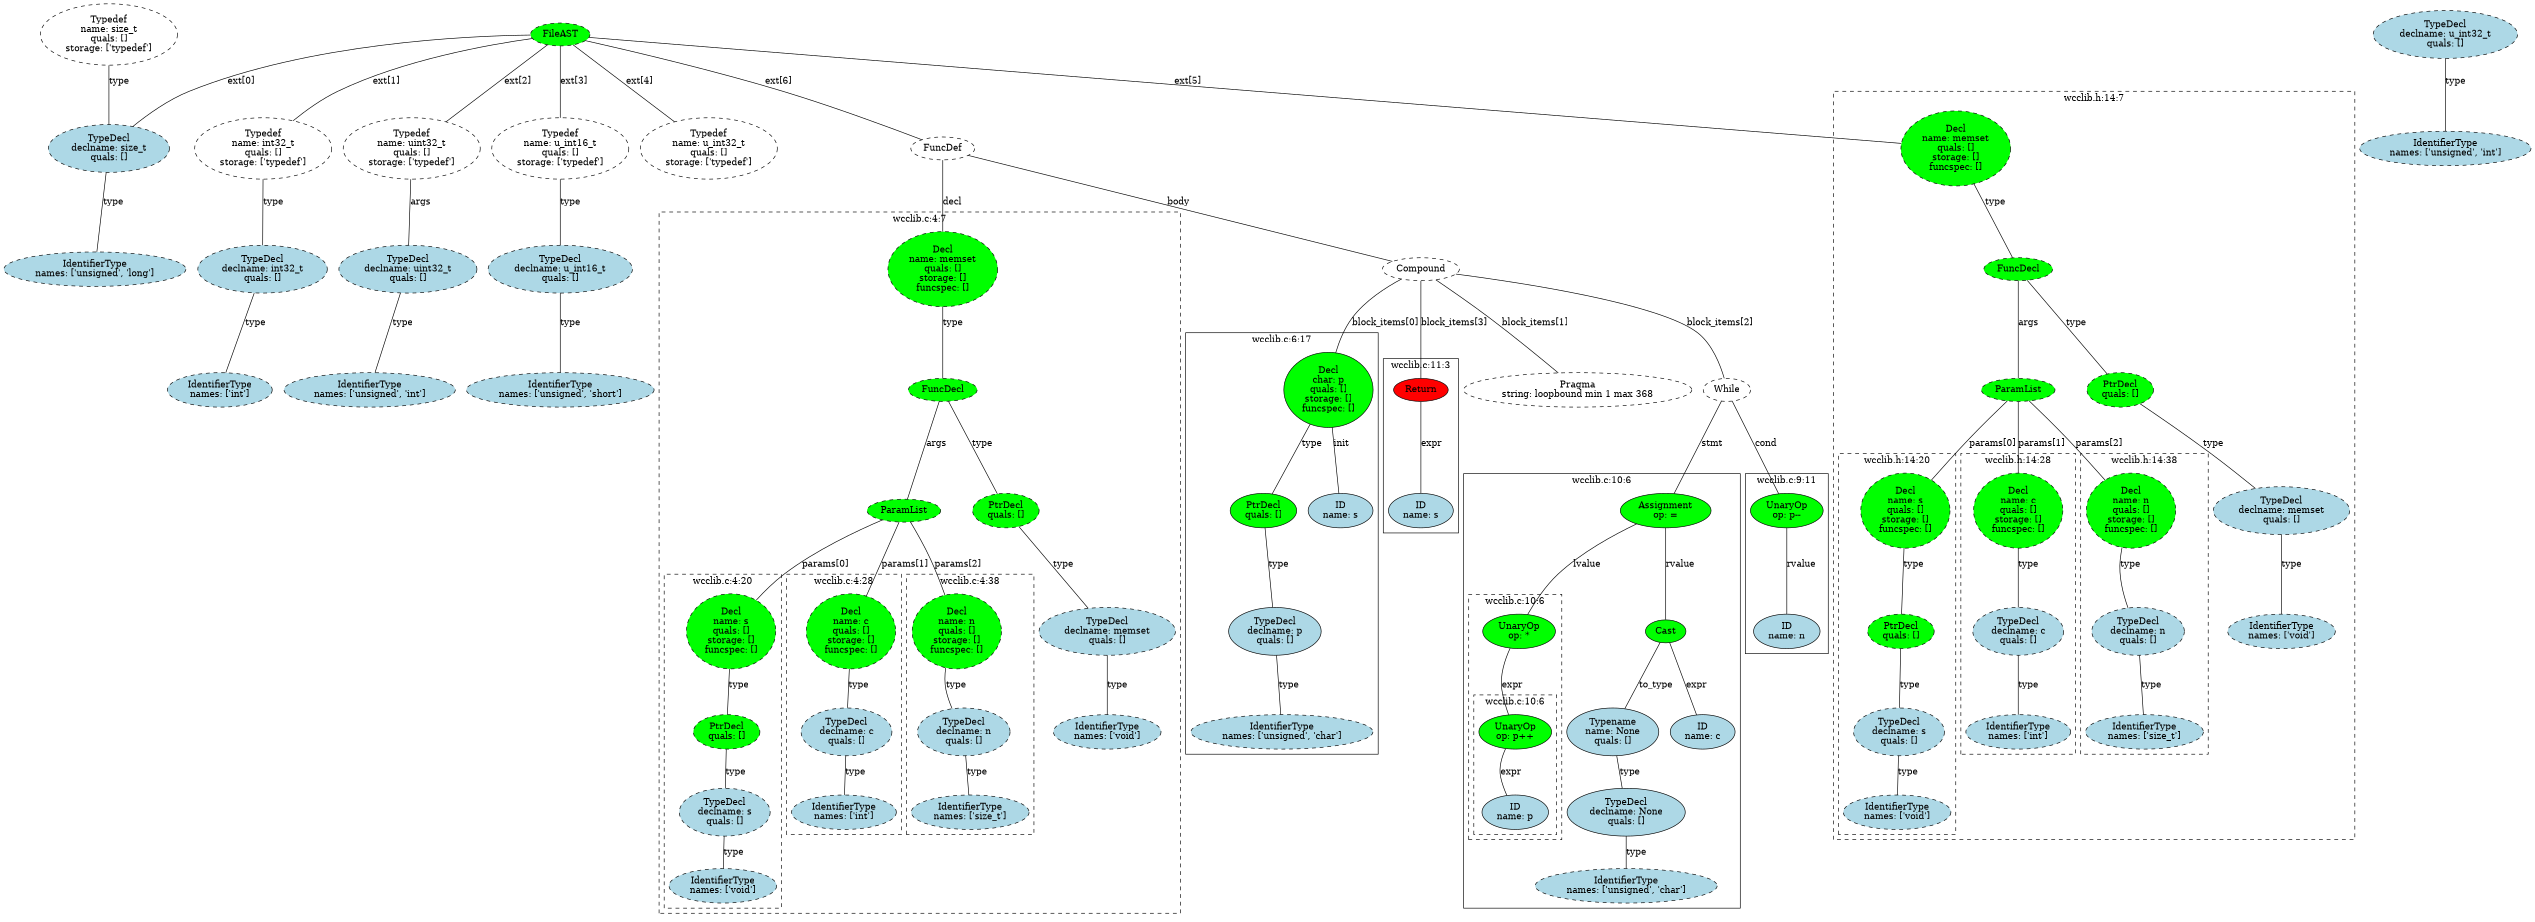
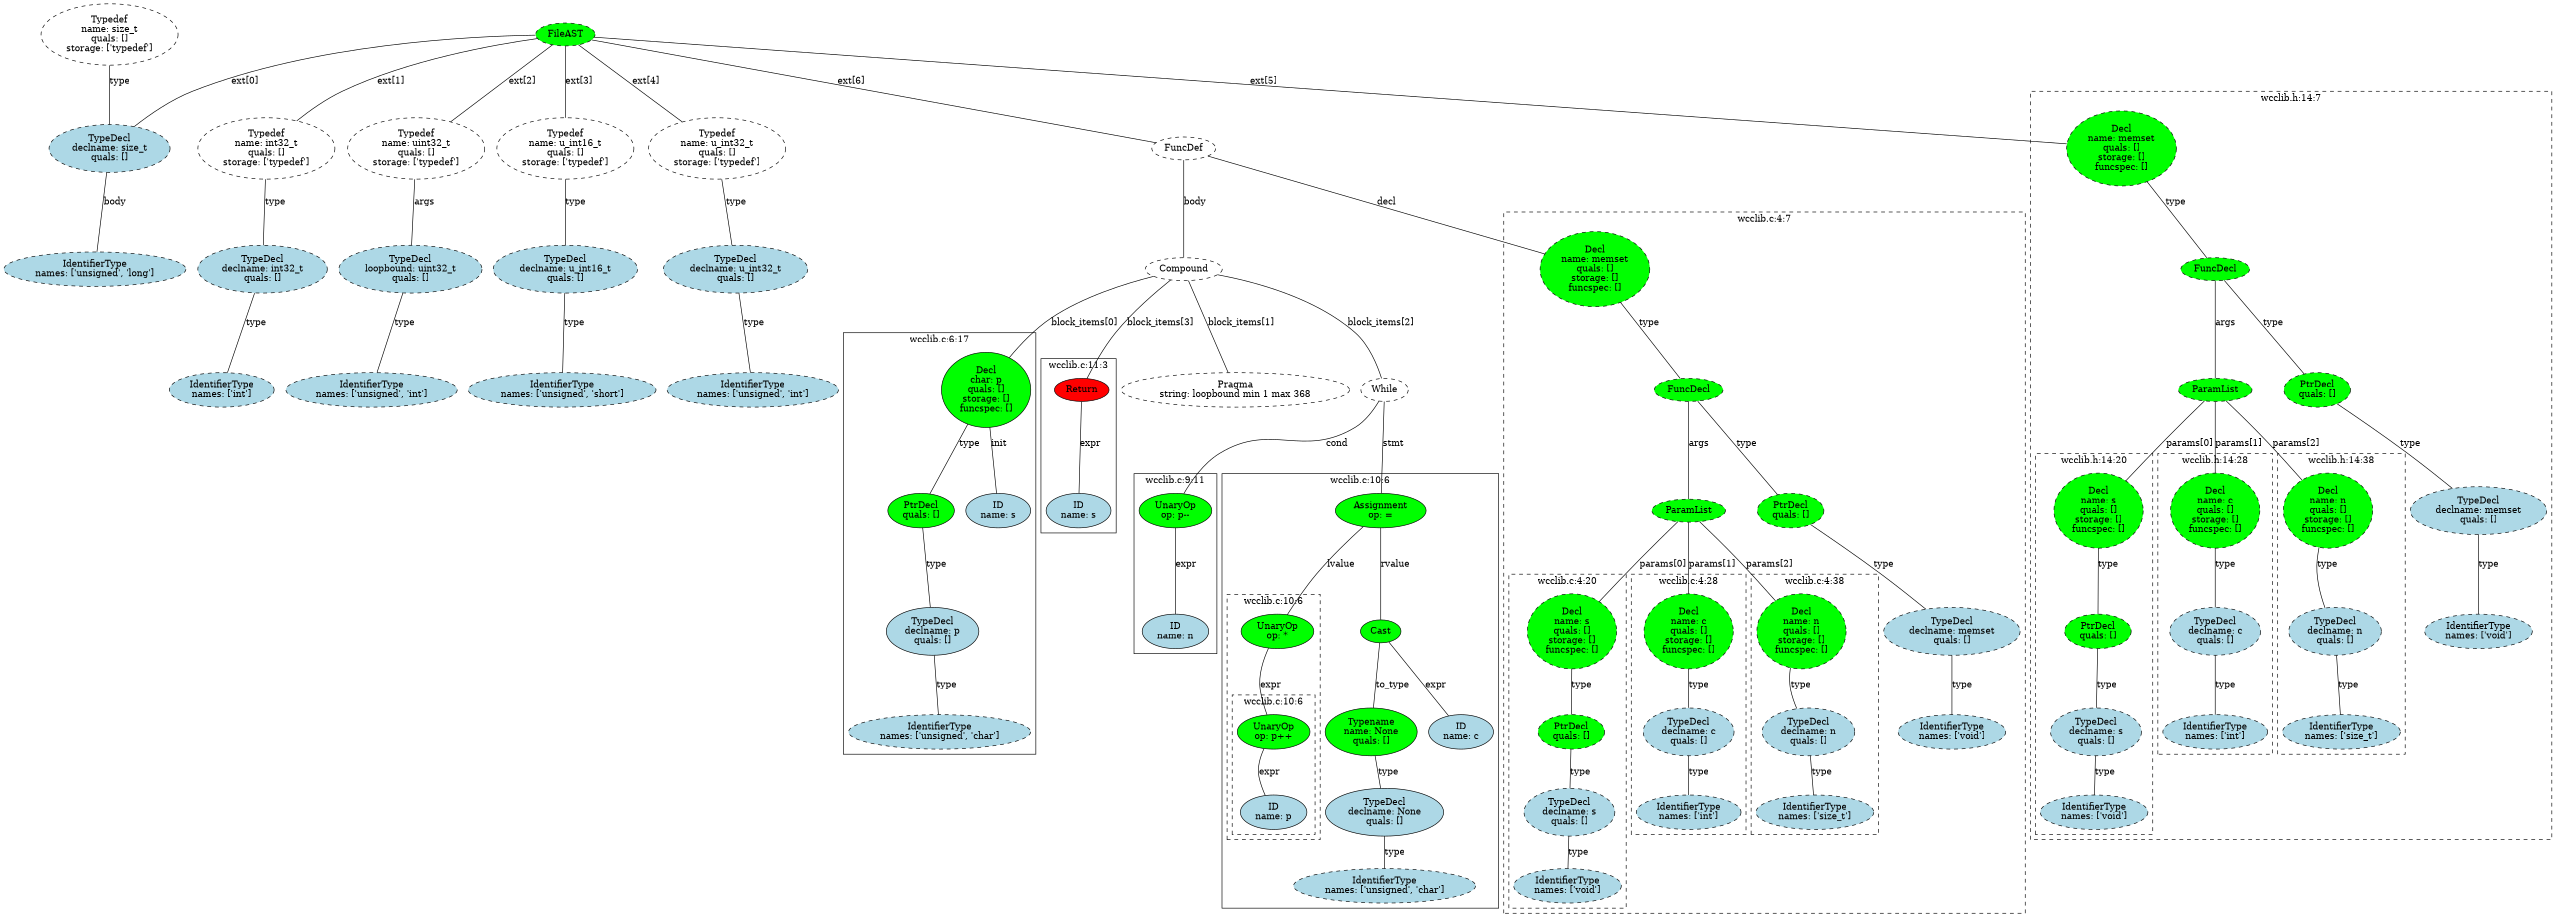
edge "TypeDecl declname: size_t quals: []" -- "IdentifierType names: ['unsigned', 'long']": label "type" -> "body"
edge "Typedef name: u_int32_t quals: [] storage: ['typedef']" -- "TypeDecl declname: u_int32_t quals: []": added, label "type"
node "TypeDecl declname: uint32_t quals: []": label "TypeDecl declname: uint32_t quals: []" -> "TypeDecl loopbound: uint32_t quals: []"
edge "UnaryOp op: p--" -- "ID name: n": label "rvalue" -> "expr"
node "Typename name: None quals: []": fillcolor lightblue -> green
